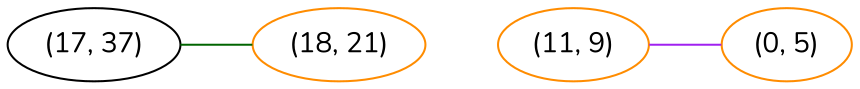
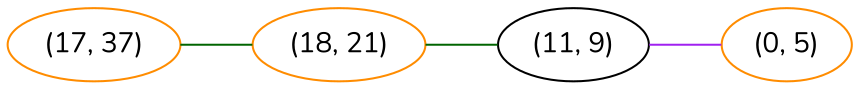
node "(17, 37)": color black -> darkorange
edge "(18, 21)" -- "(11, 9)": added
node "(11, 9)": color darkorange -> black
